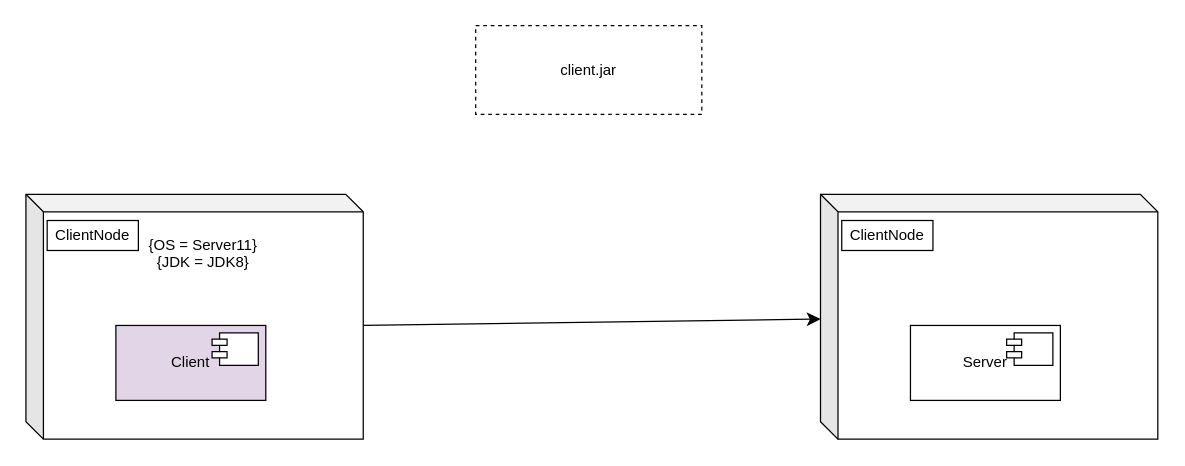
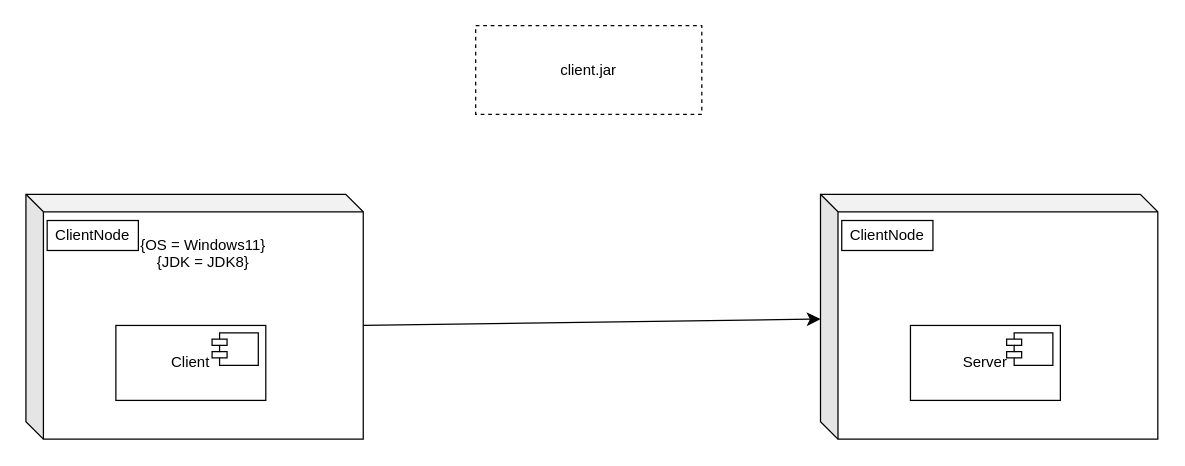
node "{OS = Server11} {JDK = JDK8}": label "{OS = Server11} {JDK = JDK8}" -> "{OS = Windows11} {JDK = JDK8}"
node "Client": fillcolor #e1d5e7 -> #ffffff
